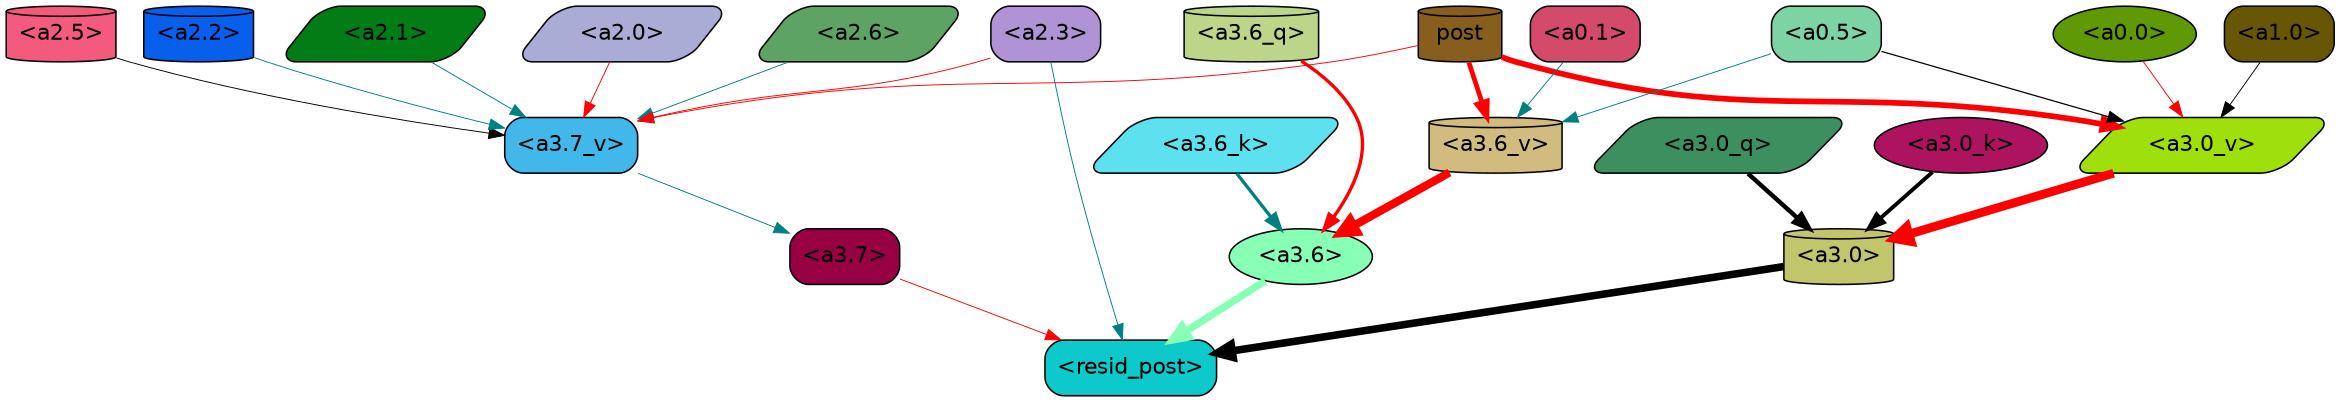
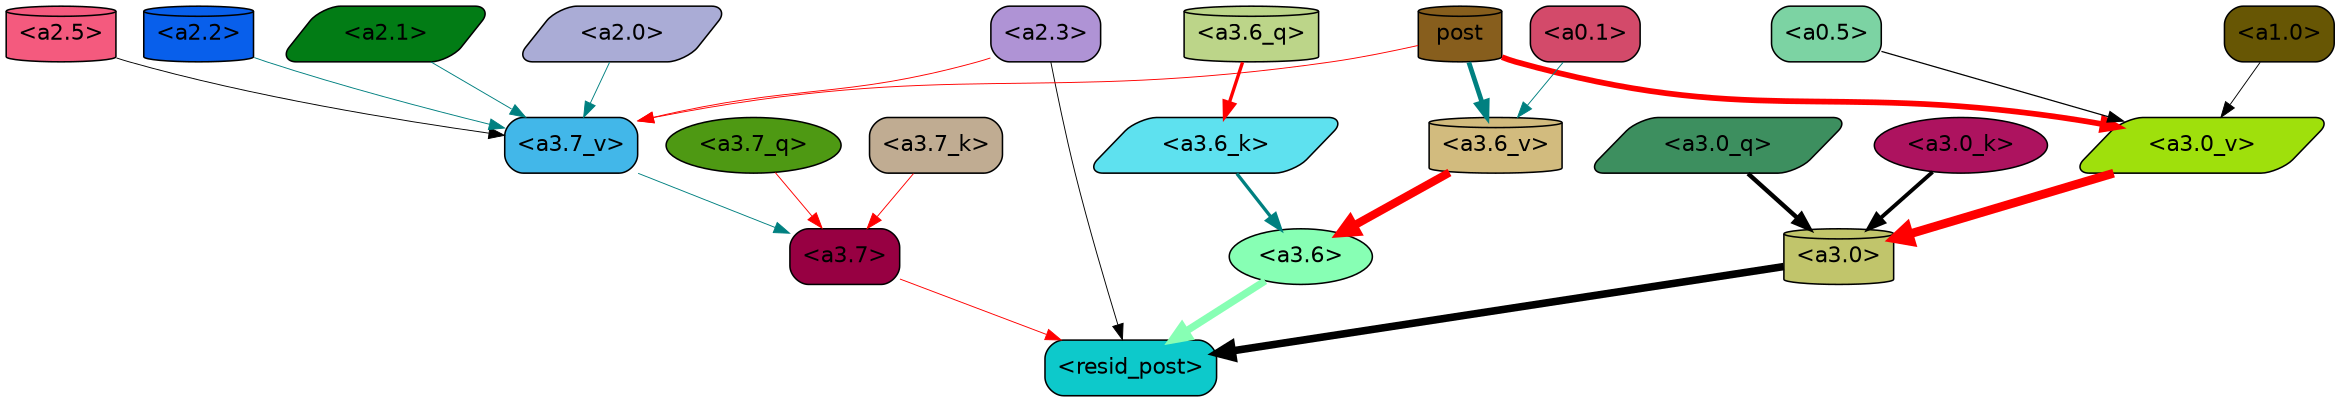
node "<a2.6>": removed
node "<a0.0>": removed
edge "post" -> "<a3.6_v>": color red -> teal
edge "<a2.0>" -> "<a3.7_v>": color red -> teal
edge "<a0.5>" -> "<a3.6_v>": removed
edge "<a3.6_q>" -> "<a3.6>": now "<a3.6_q>" -> "<a3.6_k>"
node "<a3.7_q>": added
node "<a3.7_k>": added
edge "<a2.3>" -> "<resid_post>": color teal -> black
